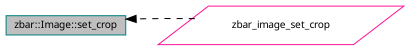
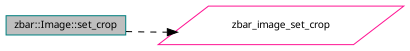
edge "zbar_image_set_crop" -> "zbar::Image::set_crop": reversed
